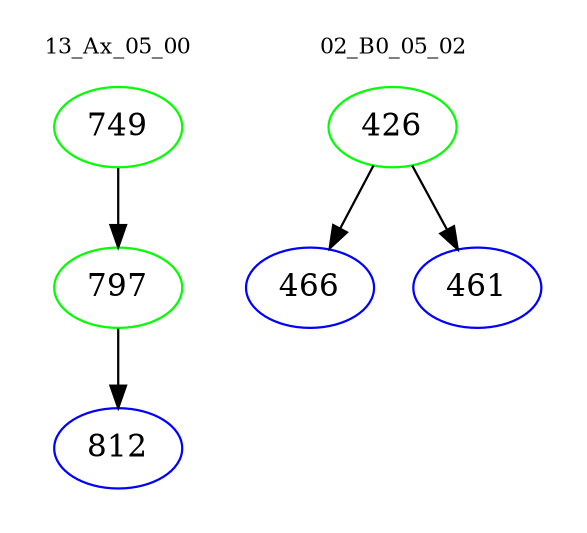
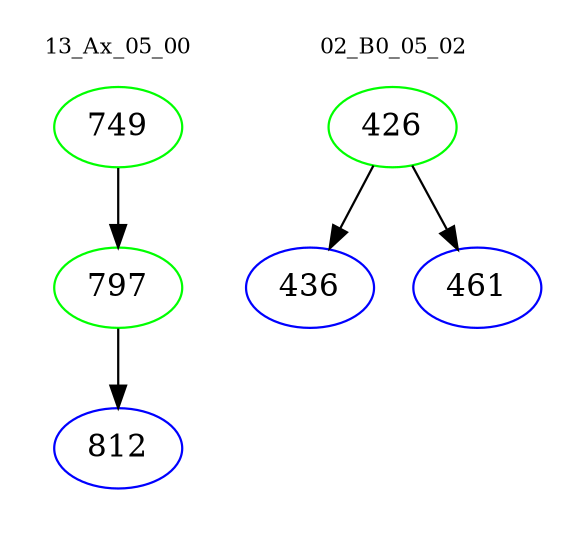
node "466": label "466" -> "436"
